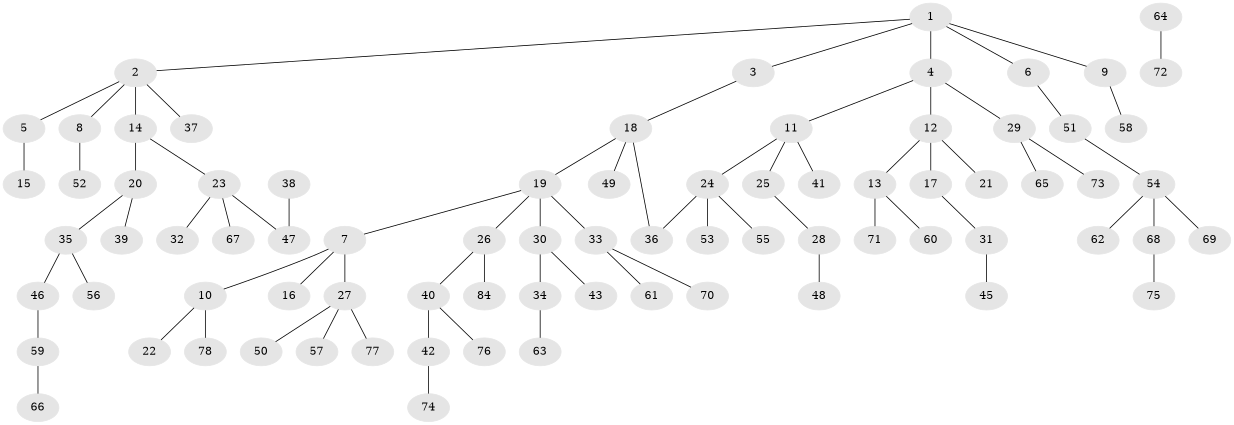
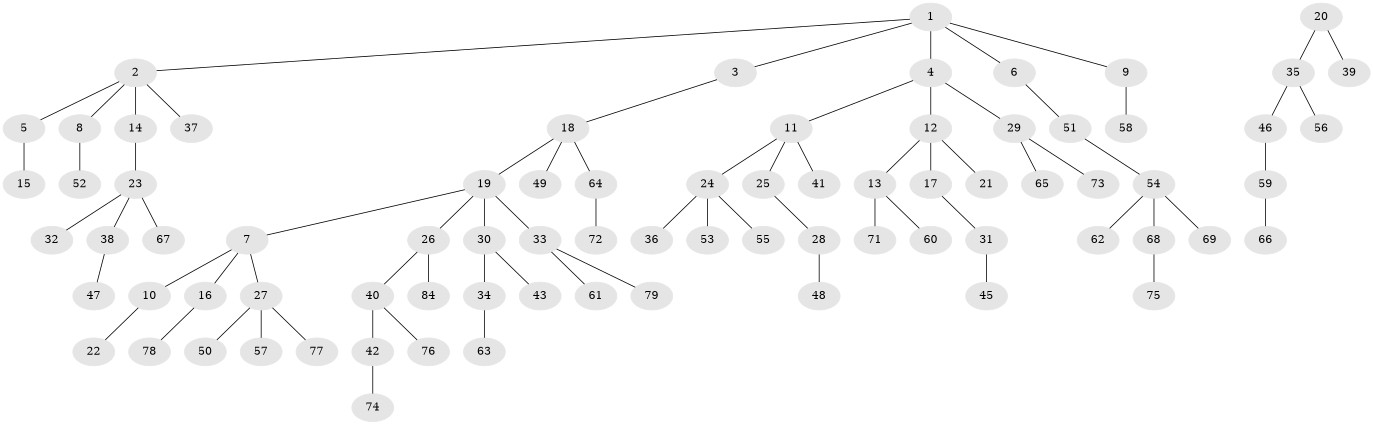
edge "14" -- "20": removed
edge "18" -- "36": now "18" -- "64"
edge "23" -- "47": now "23" -- "38"
node "70": label "70" -> "79"
edge "10" -- "78": now "16" -- "78"
